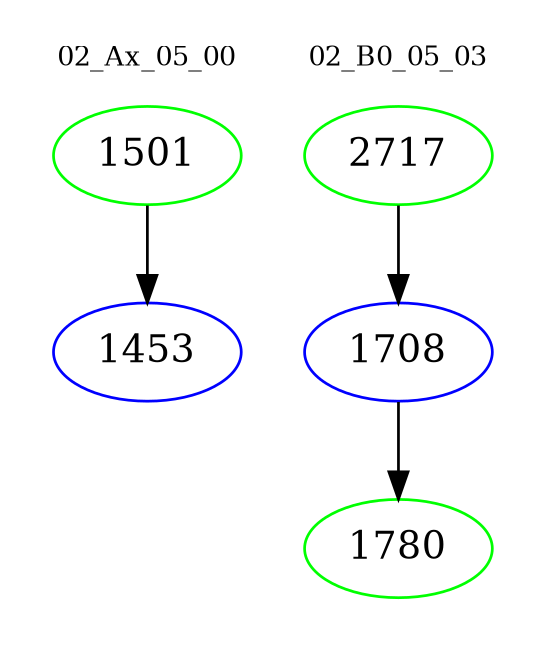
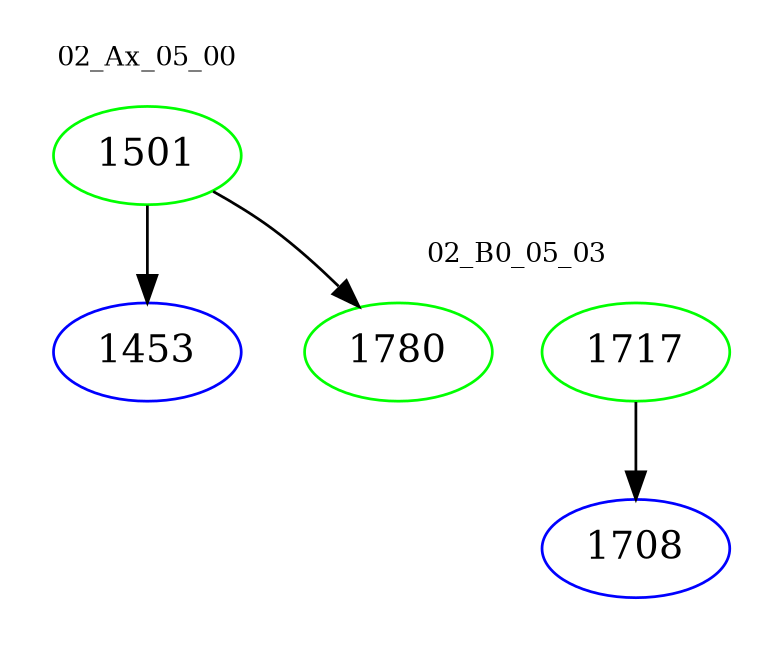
node "2717": label "2717" -> "1717"
edge "1708" -> "1780": now "1501" -> "1780"
